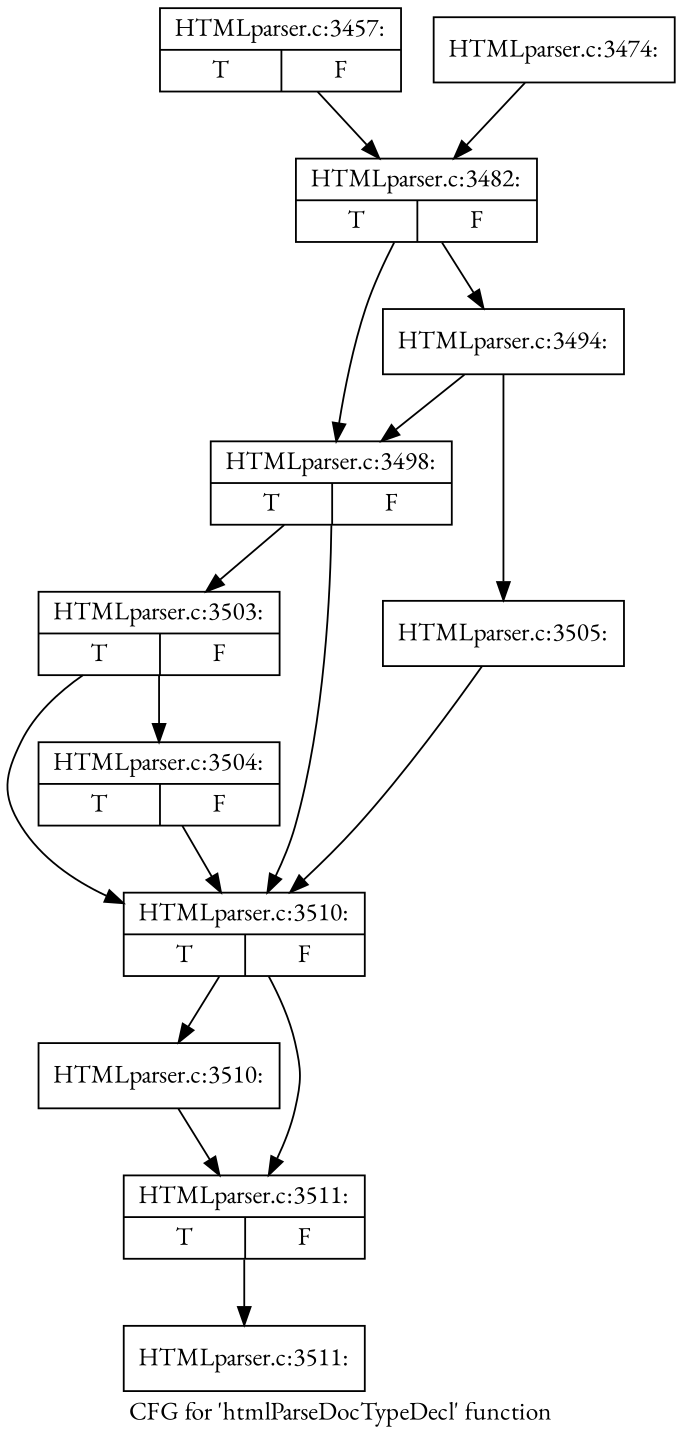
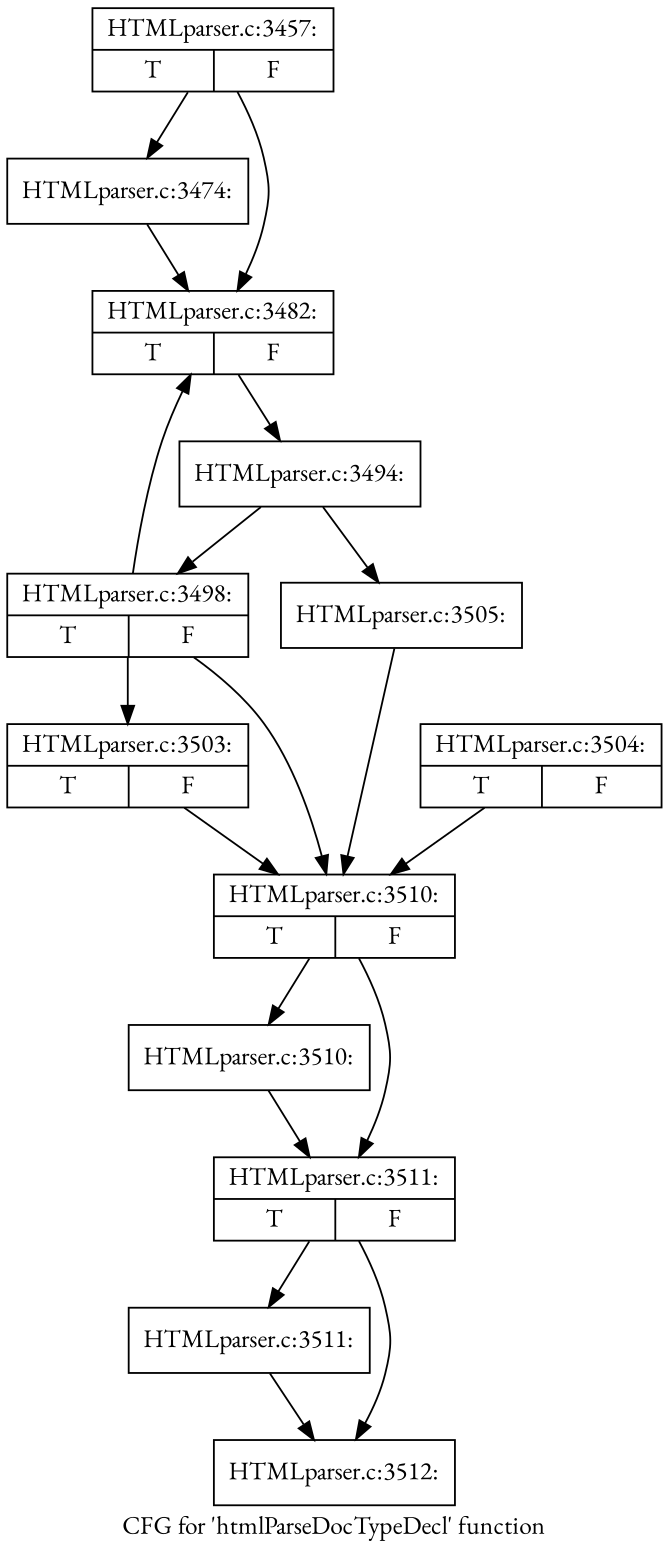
edge "HTMLparser.c:3457:" -> "HTMLparser.c:3474:": added
edge "HTMLparser.c:3482:" -> "HTMLparser.c:3498:": reversed
edge "HTMLparser.c:3503:" -> "HTMLparser.c:3504:": removed
node "HTMLparser.c:3512:": added
